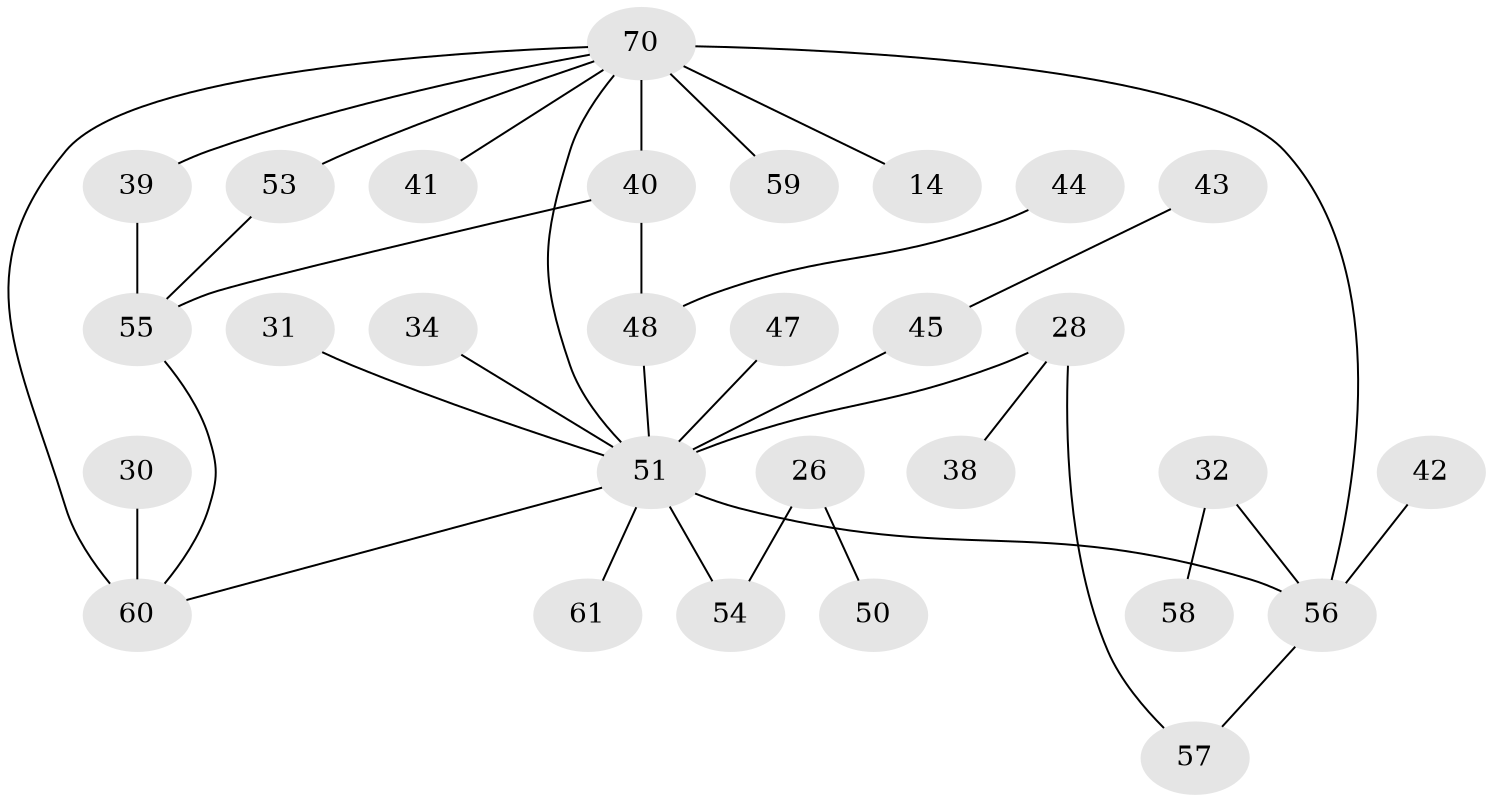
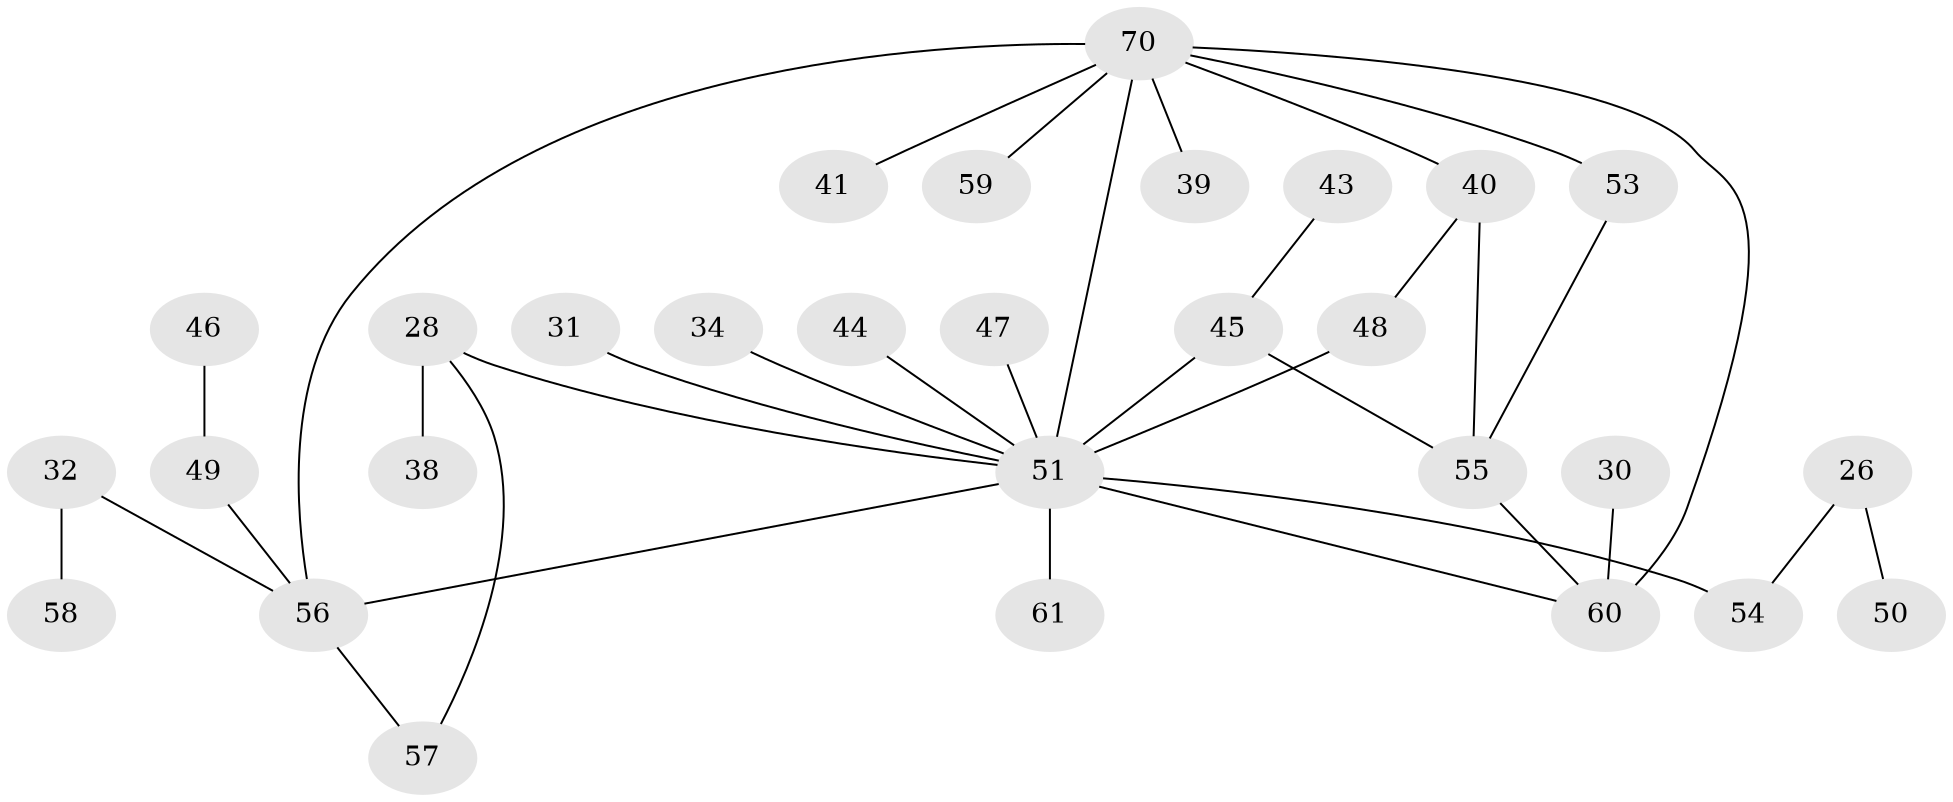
node "14": removed
edge "39" -- "55": now "45" -- "55"
edge "44" -- "48": now "44" -- "51"
node "46": added
node "42": label "42" -> "49"
